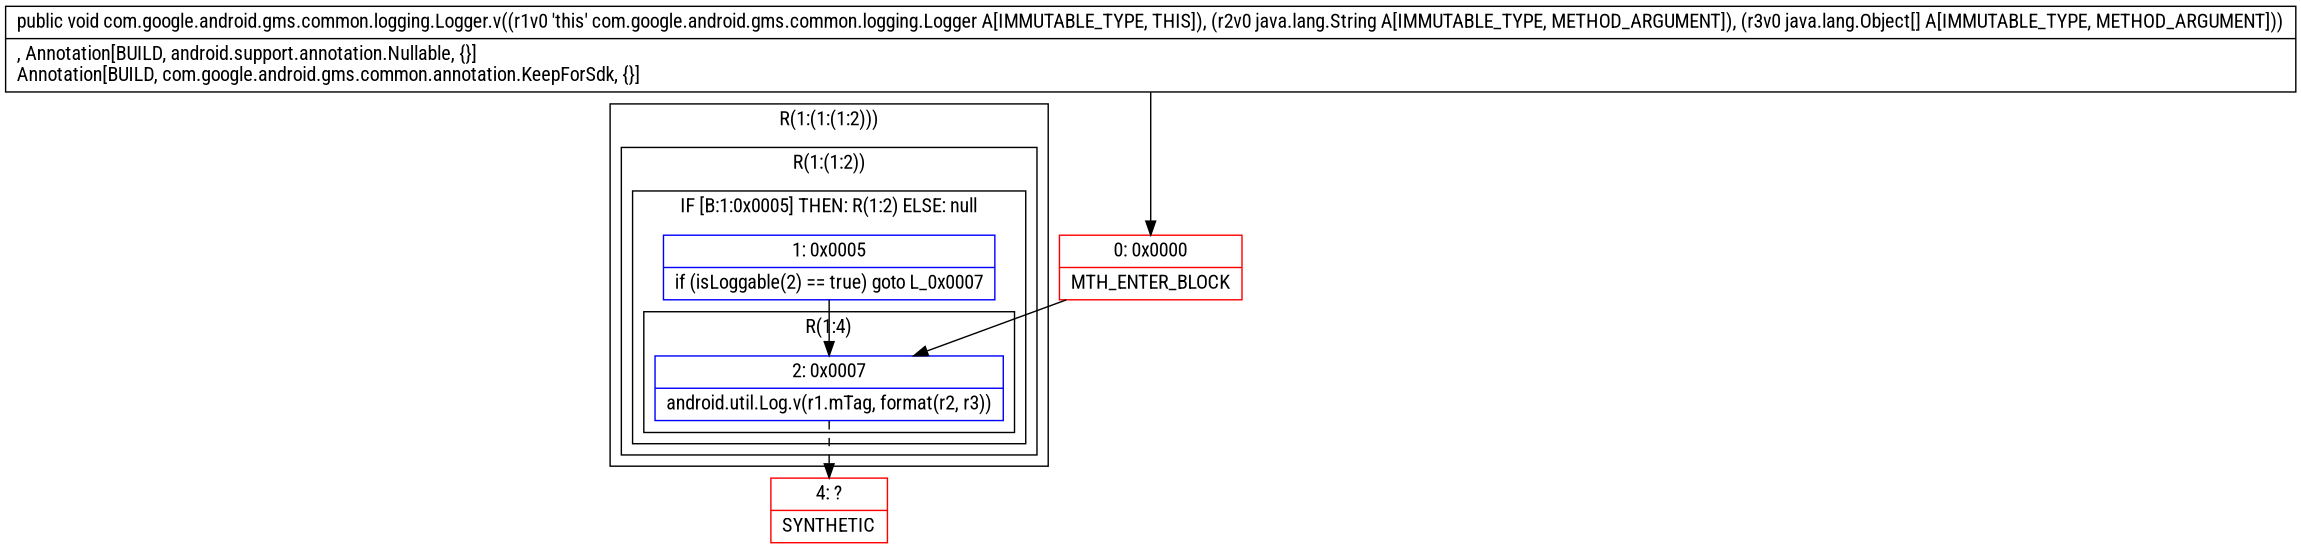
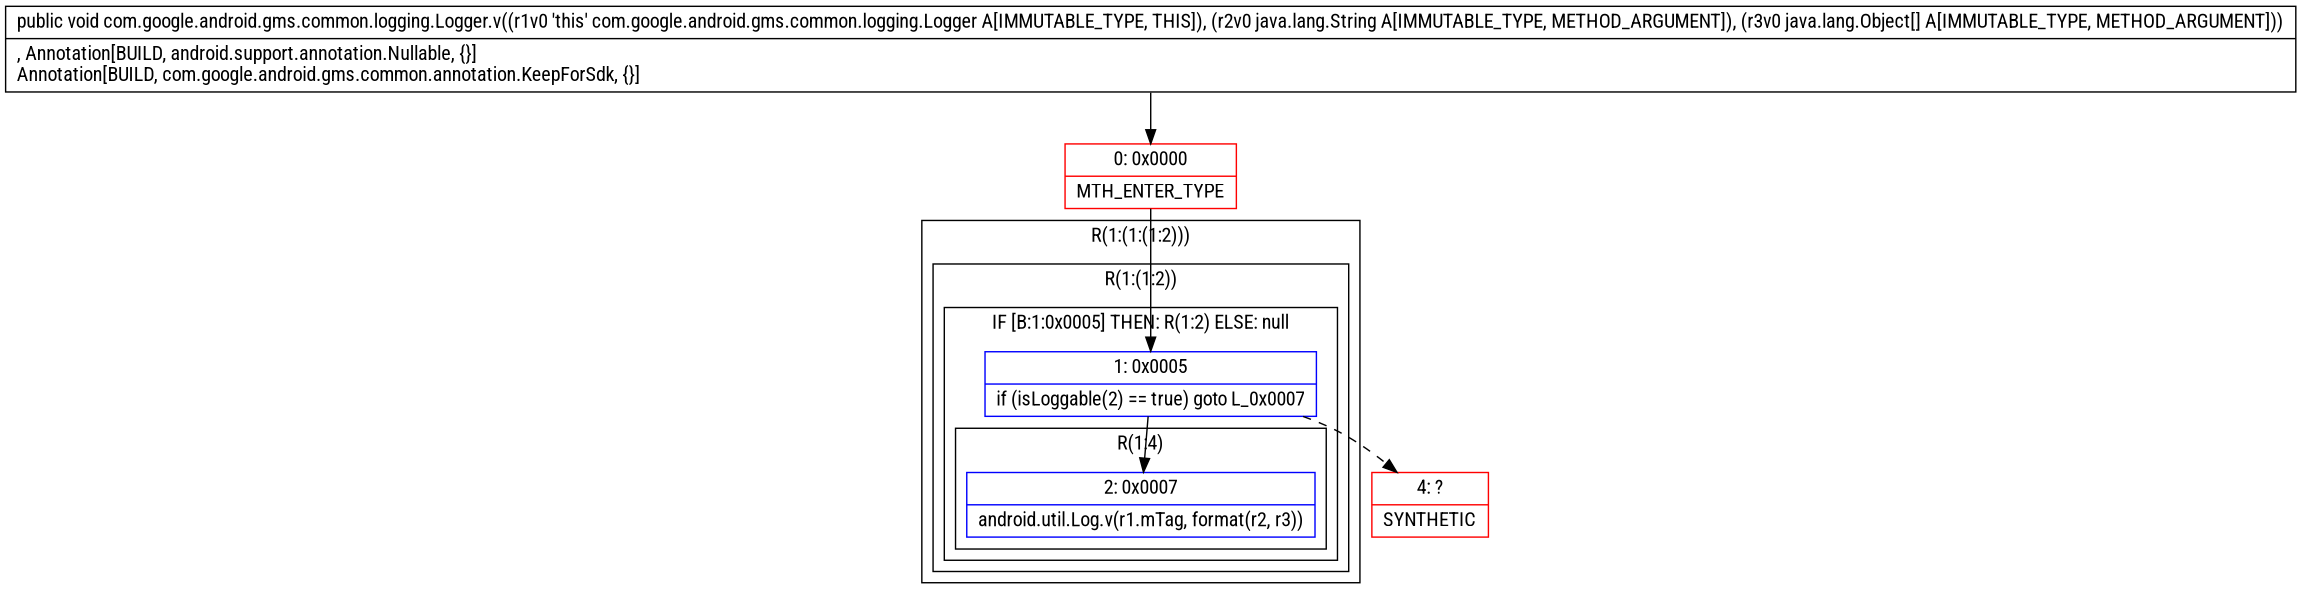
node "0: 0x0000": text "MTH_ENTER_BLOCK" -> "MTH_ENTER_TYPE"
edge "0: 0x0000" -> "2: 0x0007": now "0: 0x0000" -> "1: 0x0005"
edge "2: 0x0007" -> "4: ?": now "1: 0x0005" -> "4: ?"
